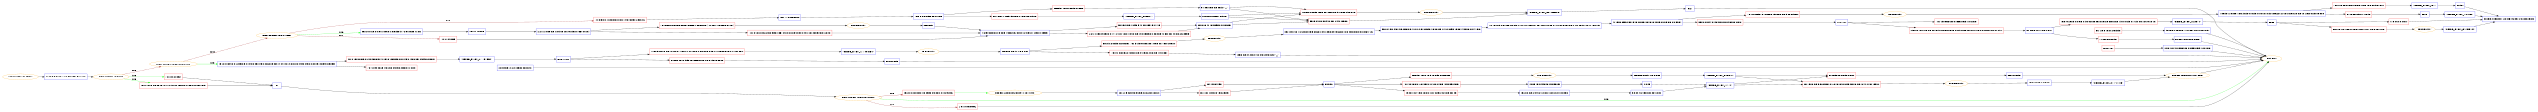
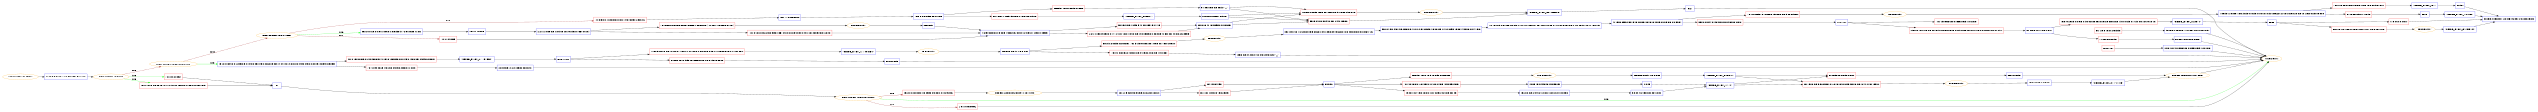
node "Chat ends.": label "Chat ends." -> "Scherzi ends."
edge "No, so già come suonano quattro accordi in loop." -> "vaaa bene. la mia ricerca continua.": added
edge "Sembri arrabbiata. Ho detto qualcosa di sbagliato?" -> "Boolean AoiBoringApology is now true.": color green -> black
